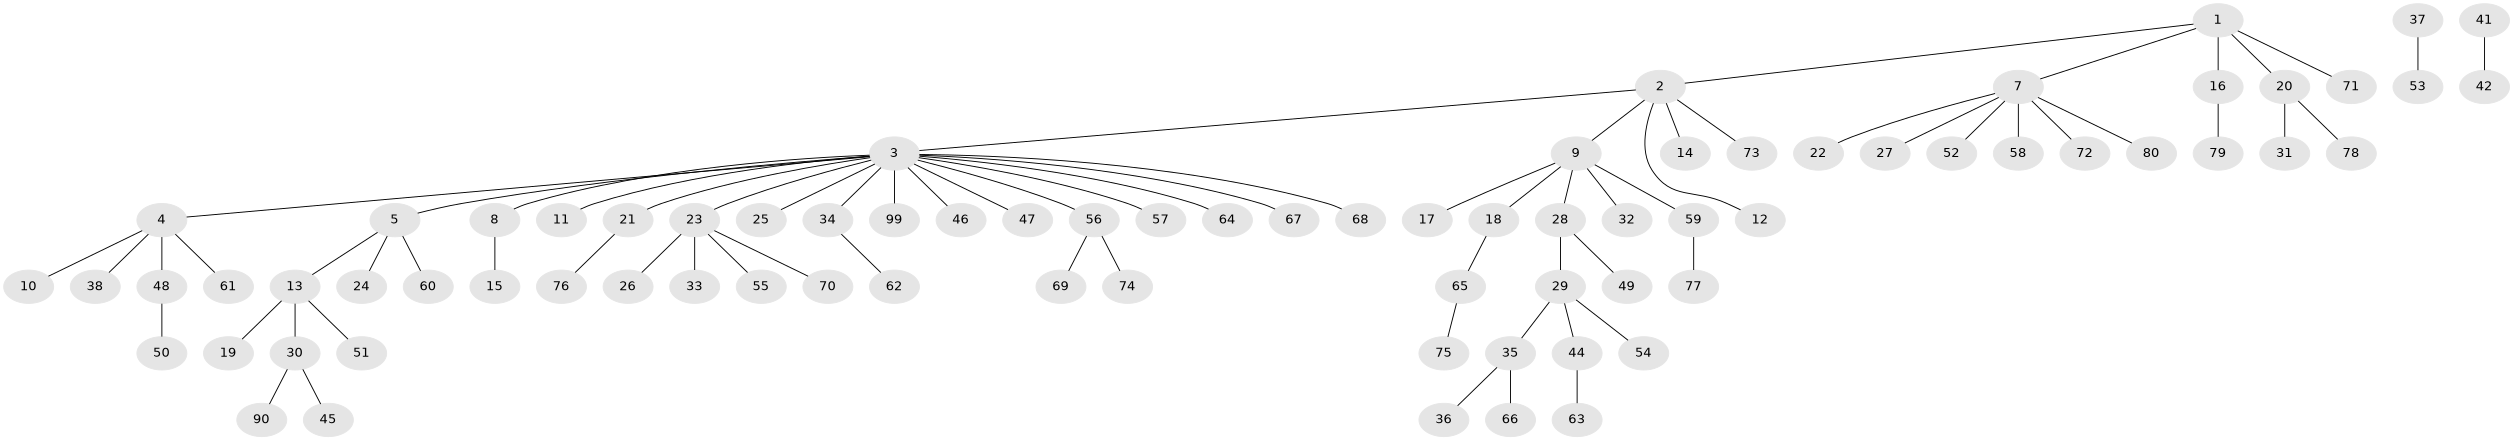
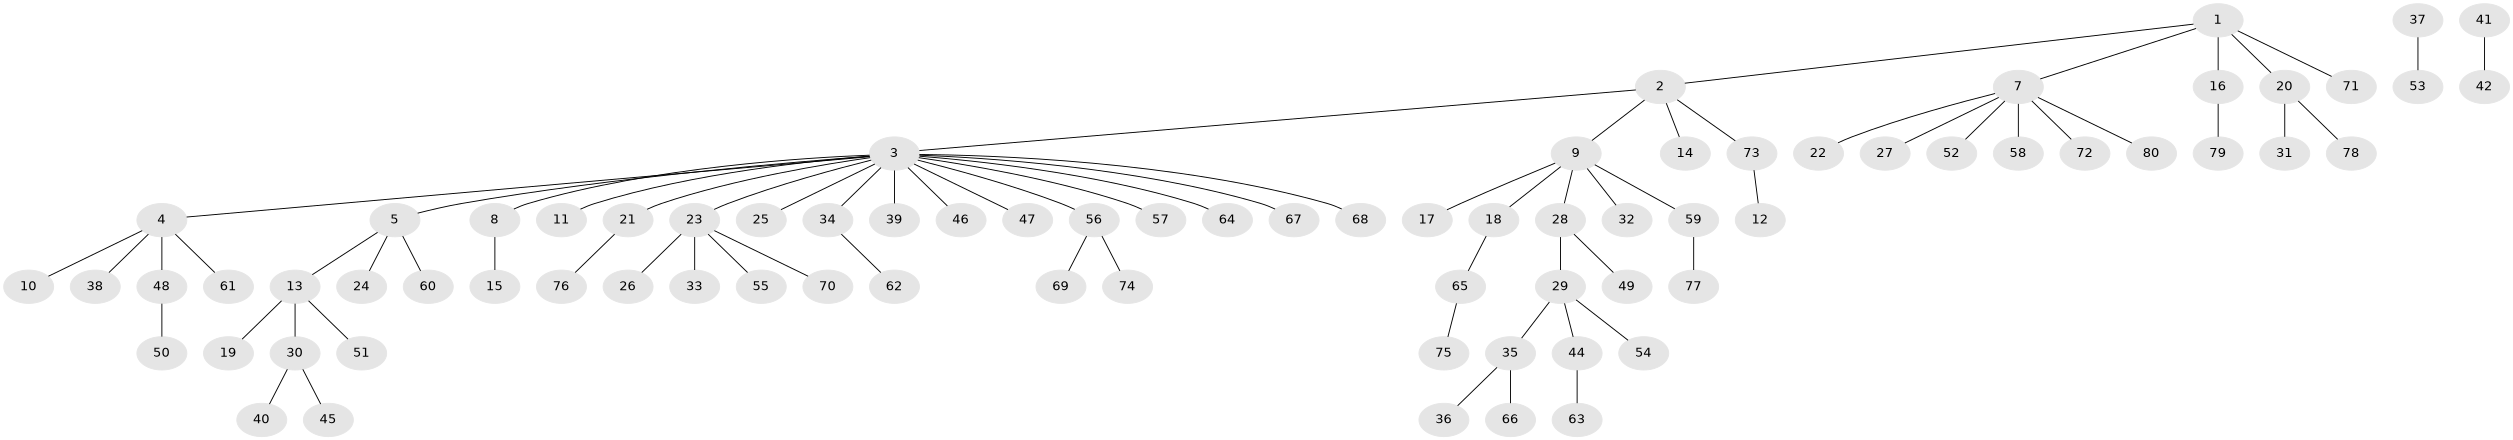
edge "2" -- "12": now "73" -- "12"
node "99": label "99" -> "39"
node "90": label "90" -> "40"
